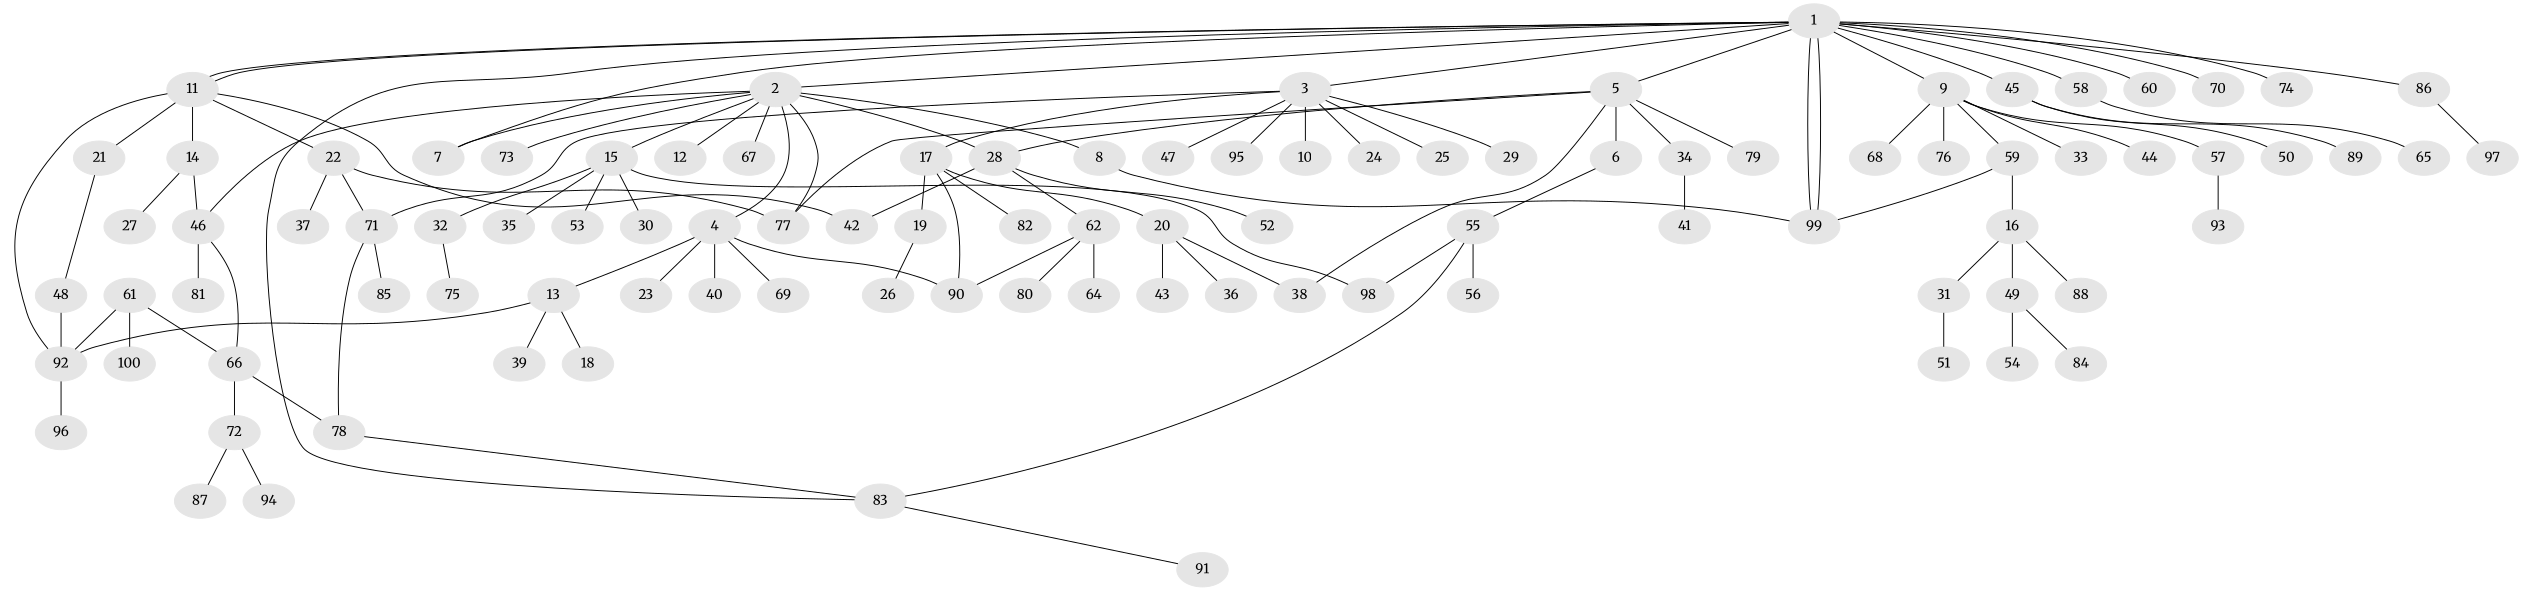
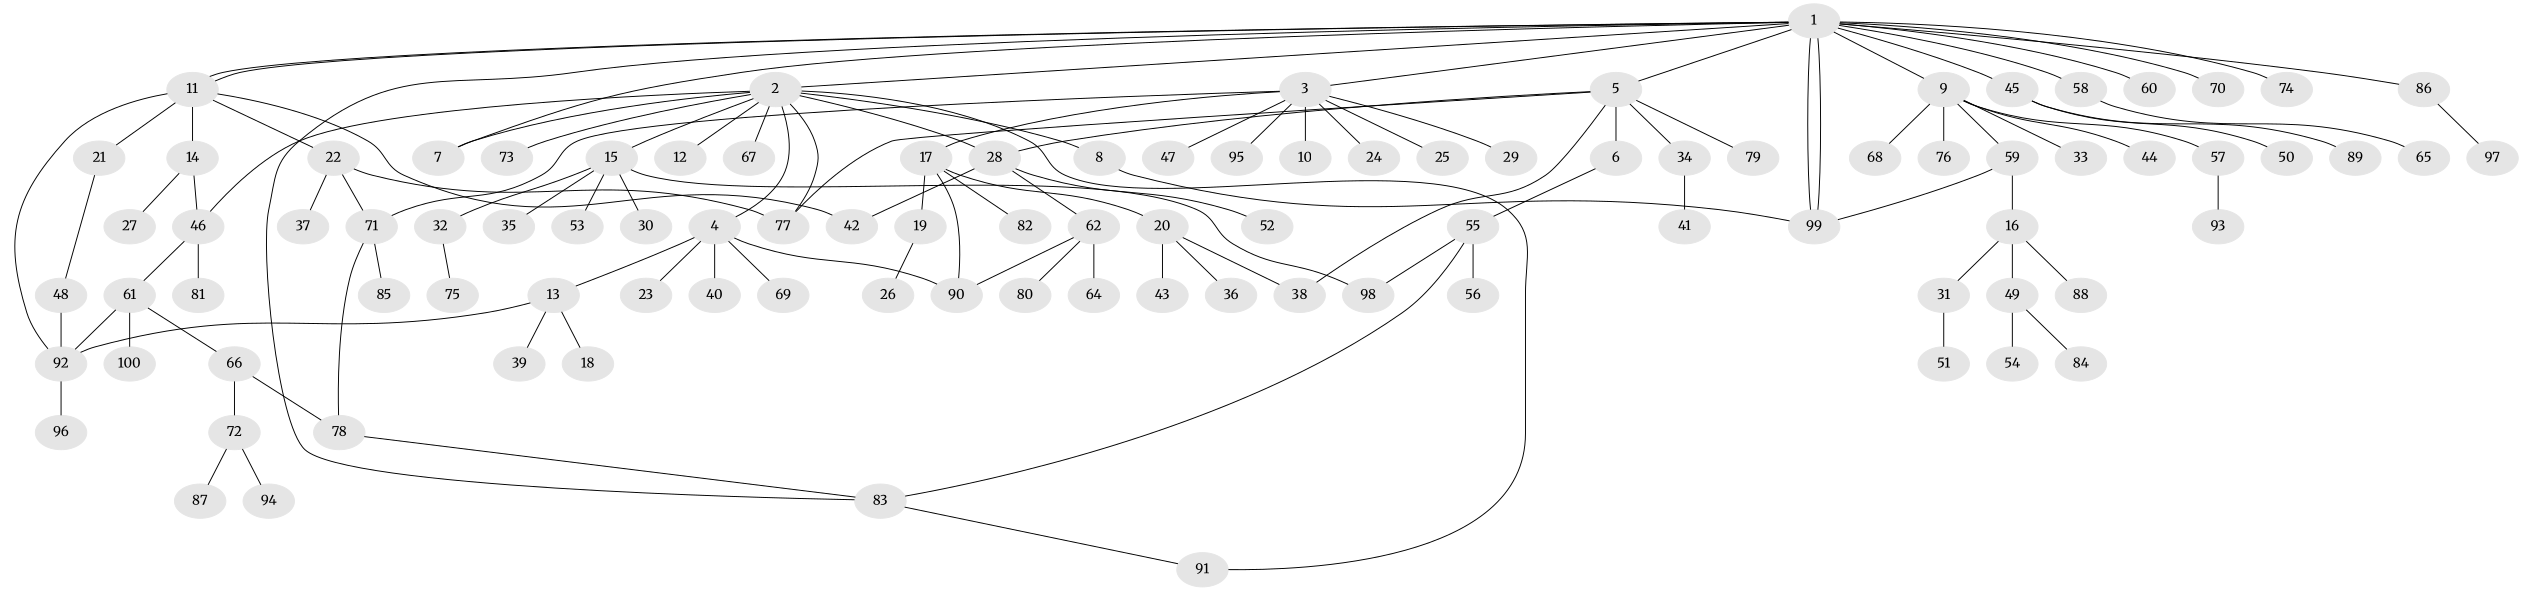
edge "2" -- "91": added
edge "46" -- "66": now "46" -- "61"
